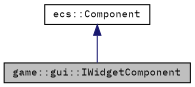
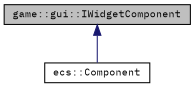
edge "game::gui::IWidgetComponent" -> "ecs::Component": reversed
